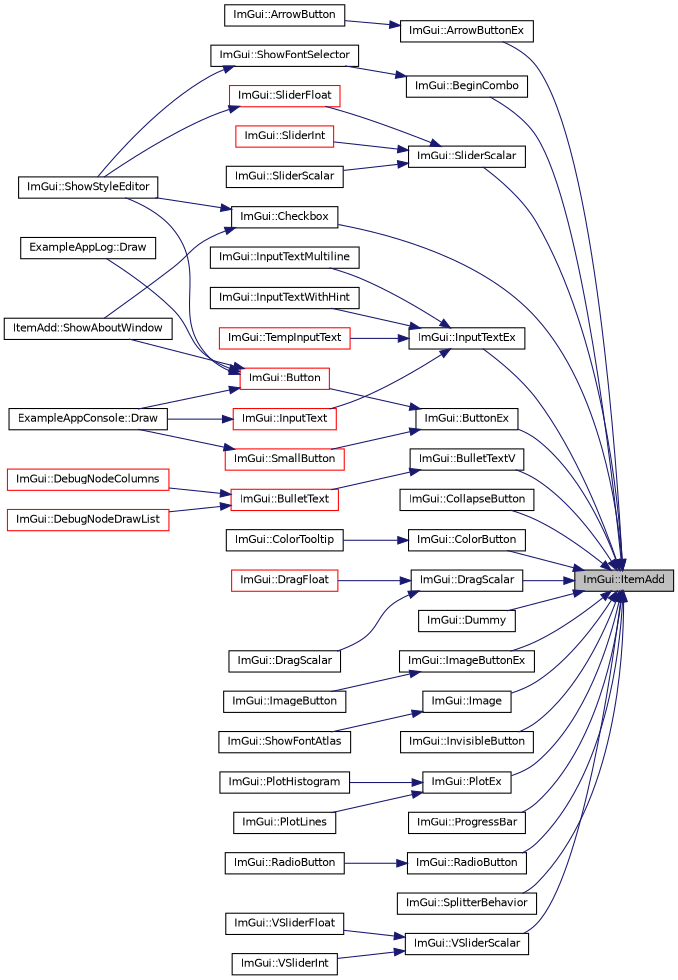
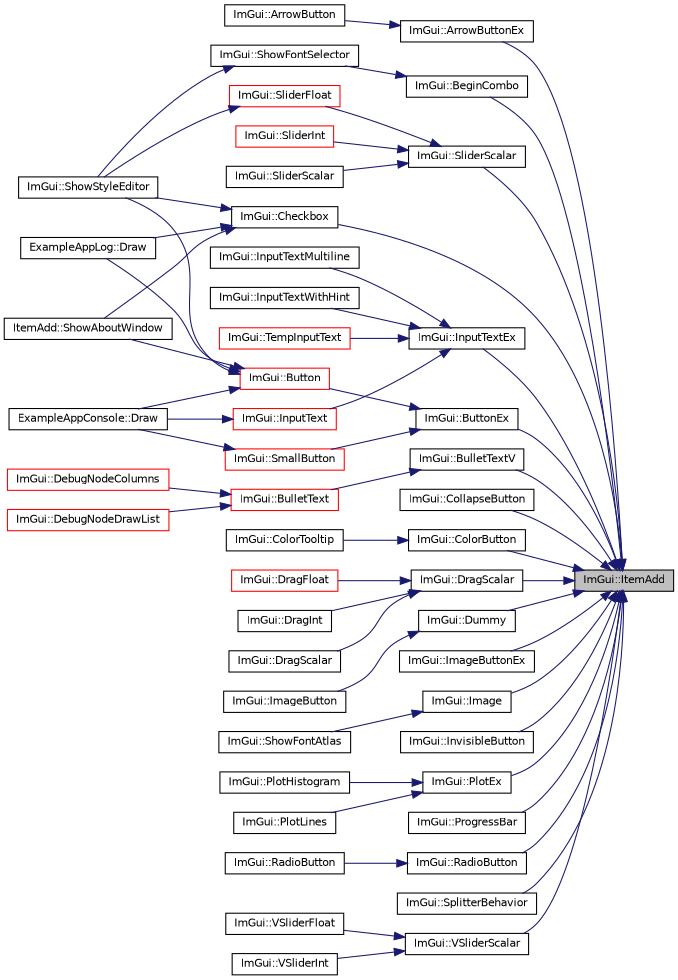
edge "ExampleAppLog::Draw" -> "ImGui::Checkbox": added
node "ImGui::DragInt": added
edge "ImGui::ImageButton" -> "ImGui::ImageButtonEx": now "ImGui::ImageButton" -> "ImGui::Dummy"
